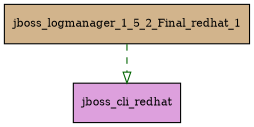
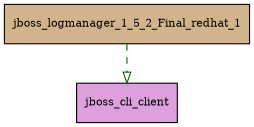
node "jboss_cli_redhat": label "jboss_cli_redhat" -> "jboss_cli_client"
